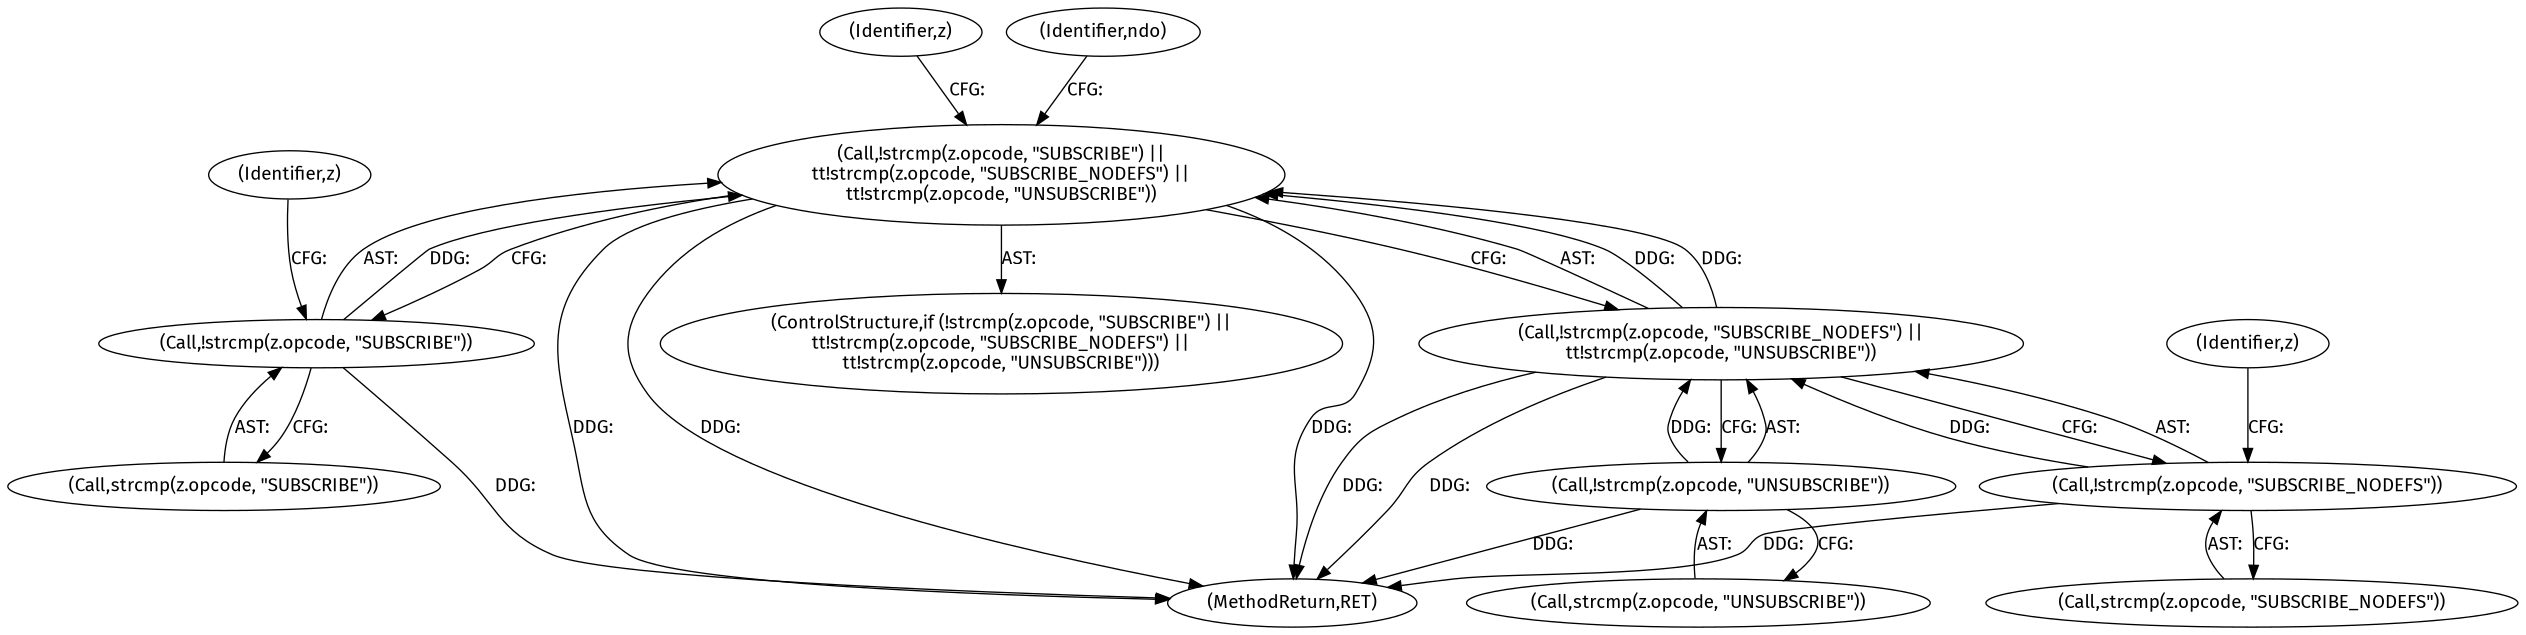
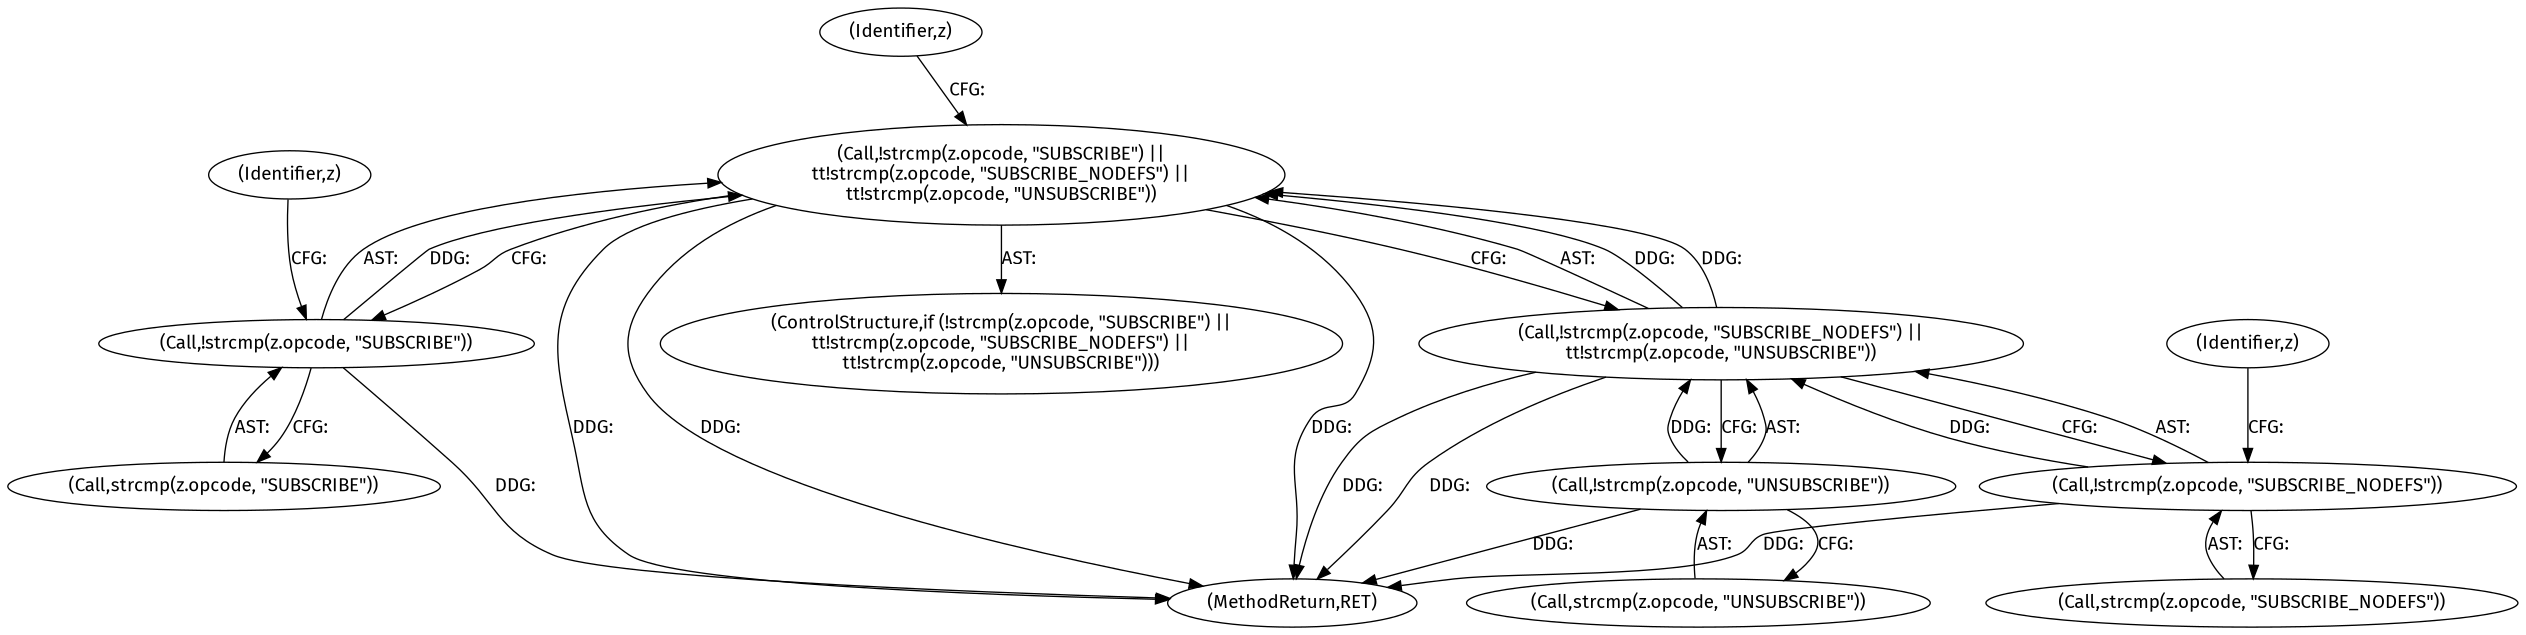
node "(Identifier,ndo)": removed
